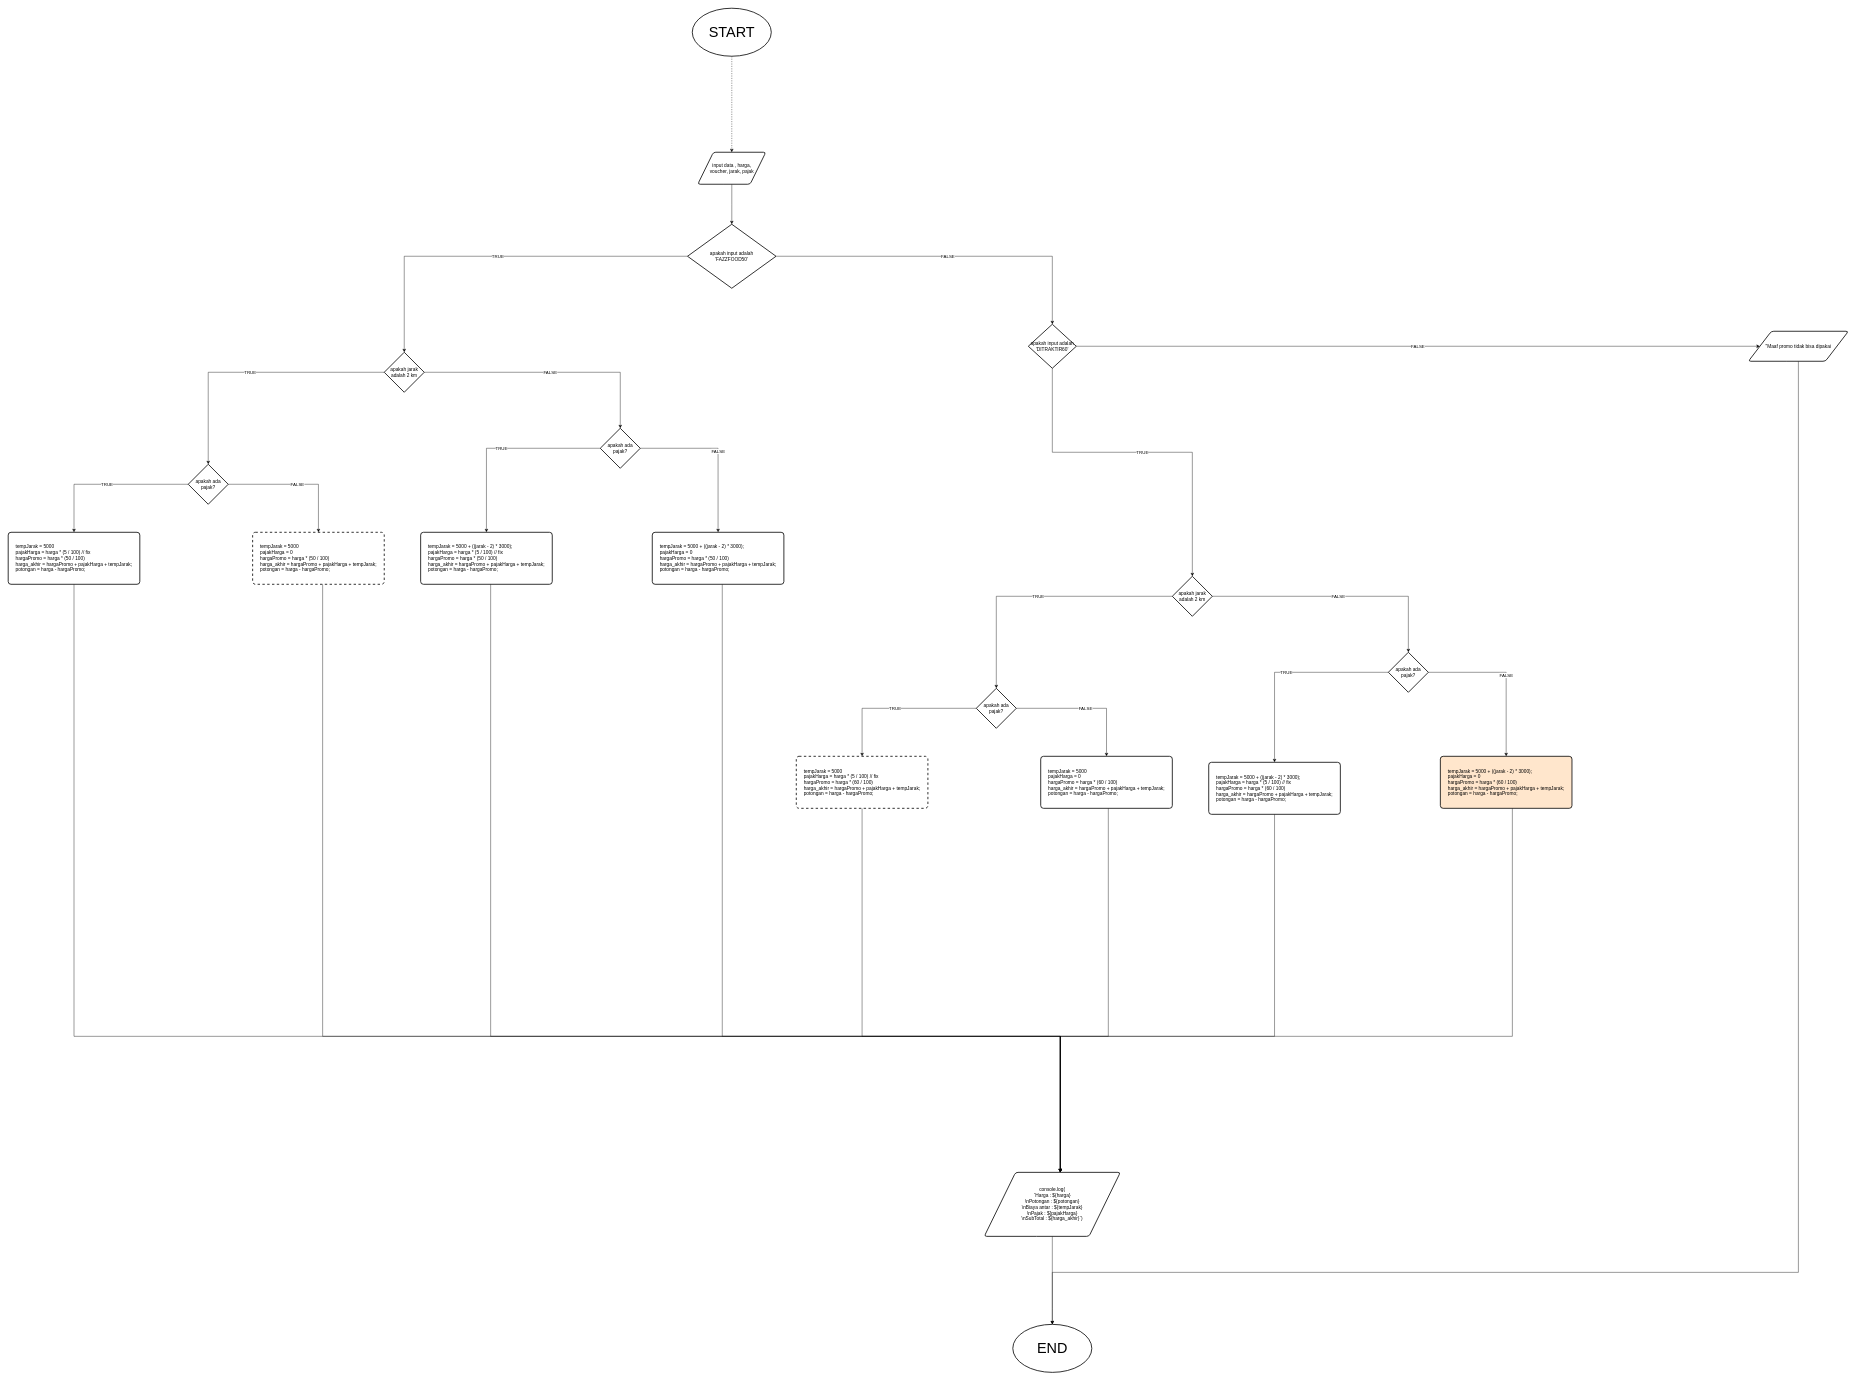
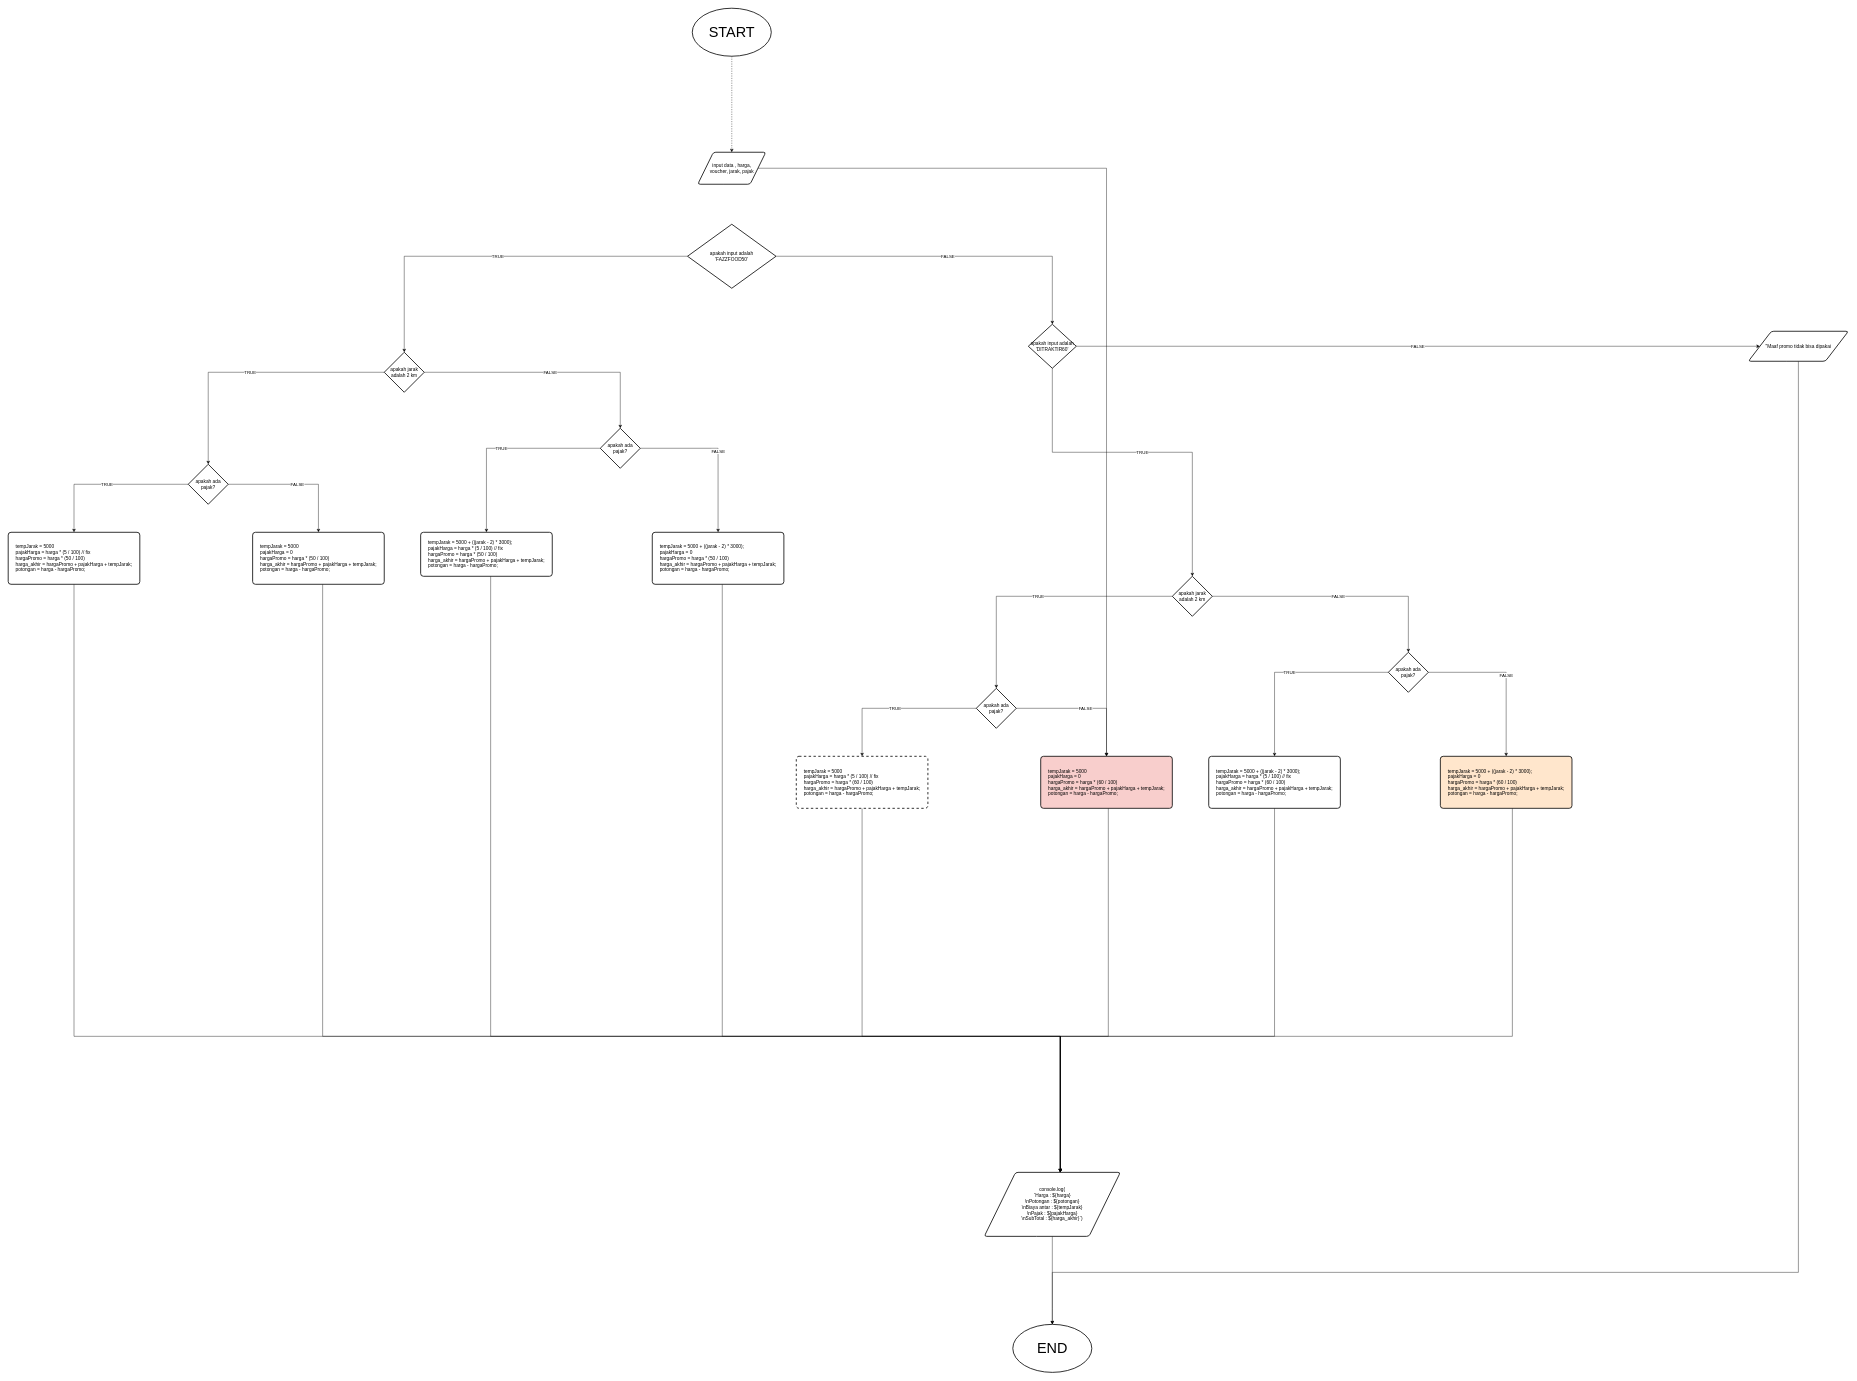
edge "input data , harga, voucher, jarak, pajak" -> "apakah input adalah 'FAZZFOOD50'": now "input data , harga, voucher, jarak, pajak" -> "tempJarak = 5000 pajakHarga = 0 hargaPromo = harga * (60 / 100) harga_akhir = hargaPromo + pajakHarga + tempJarak; potongan = harga - hargaPromo;"
node "tempJarak = 5000 pajakHarga = 0 hargaPromo = harga * (50 / 100) harga_akhir = hargaPromo + pajakHarga + tempJarak; potongan = harga - hargaPromo;": style dashed -> solid
node "tempJarak = 5000 + ((jarak - 2) * 3000); pajakHarga = harga * (5 / 100) // fix hargaPromo = harga * (50 / 100) harga_akhir = hargaPromo + pajakHarga + tempJarak; potongan = harga - hargaPromo;": size 132x52 -> 132x44
node "tempJarak = 5000 pajakHarga = 0 hargaPromo = harga * (60 / 100) harga_akhir = hargaPromo + pajakHarga + tempJarak; potongan = harga - hargaPromo;": fillcolor #ffffff -> #f8cecc
node "tempJarak = 5000 + ((jarak - 2) * 3000); pajakHarga = harga * (5 / 100) // fix hargaPromo = harga * (60 / 100) harga_akhir = hargaPromo + pajakHarga + tempJarak; potongan = harga - hargaPromo;": moved (1274, 788) -> (1274, 782)
